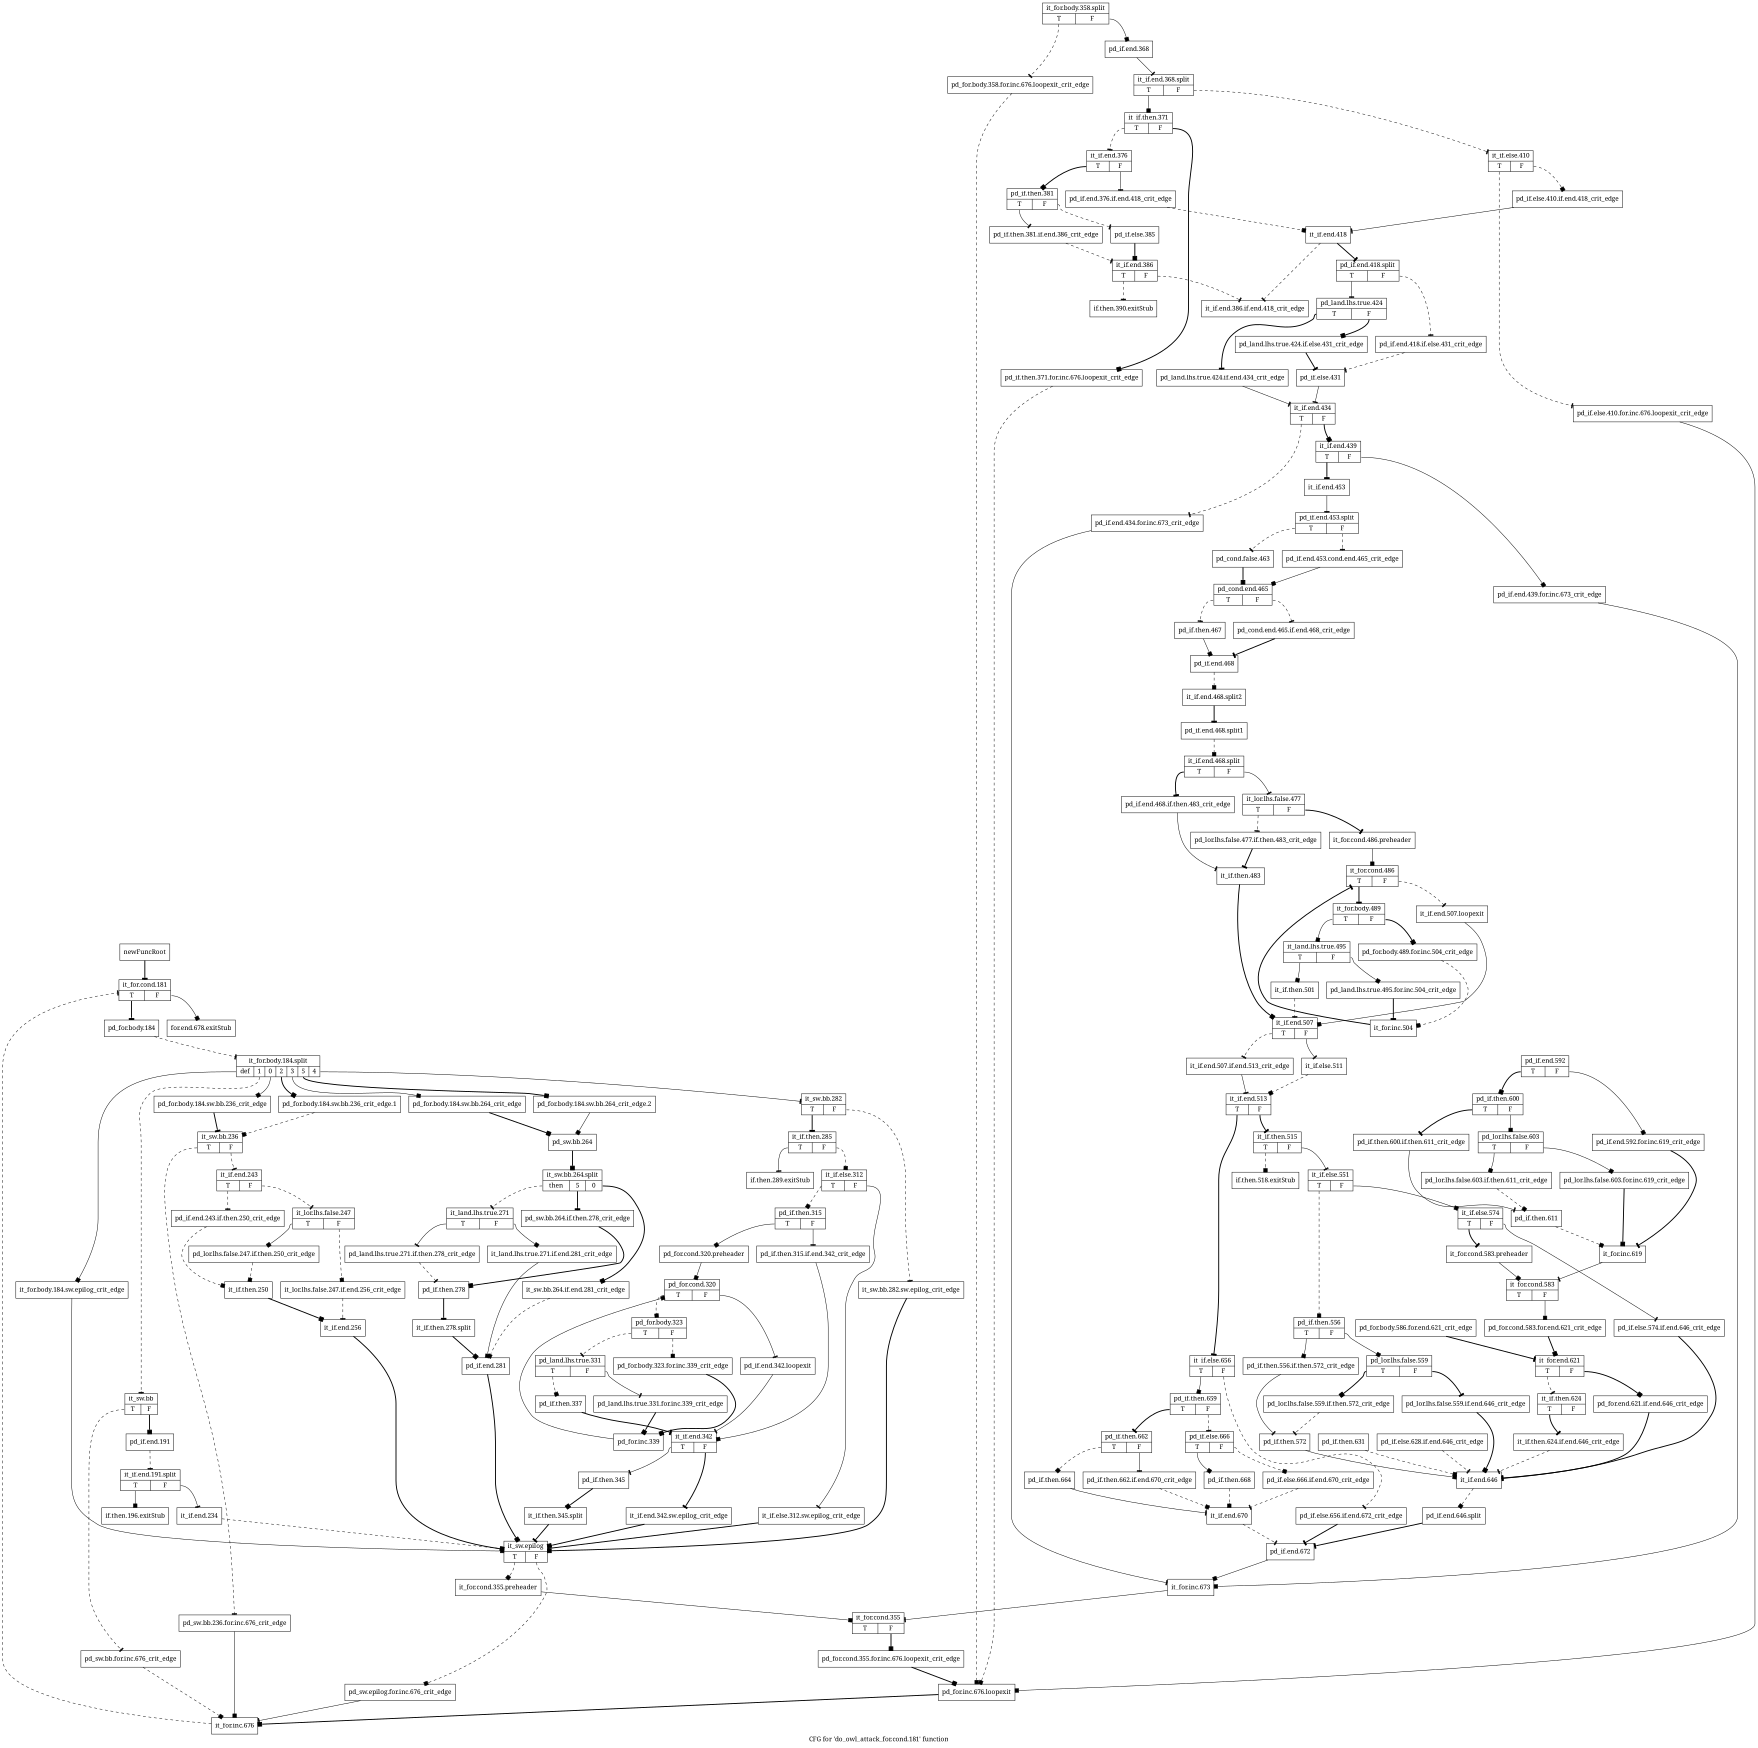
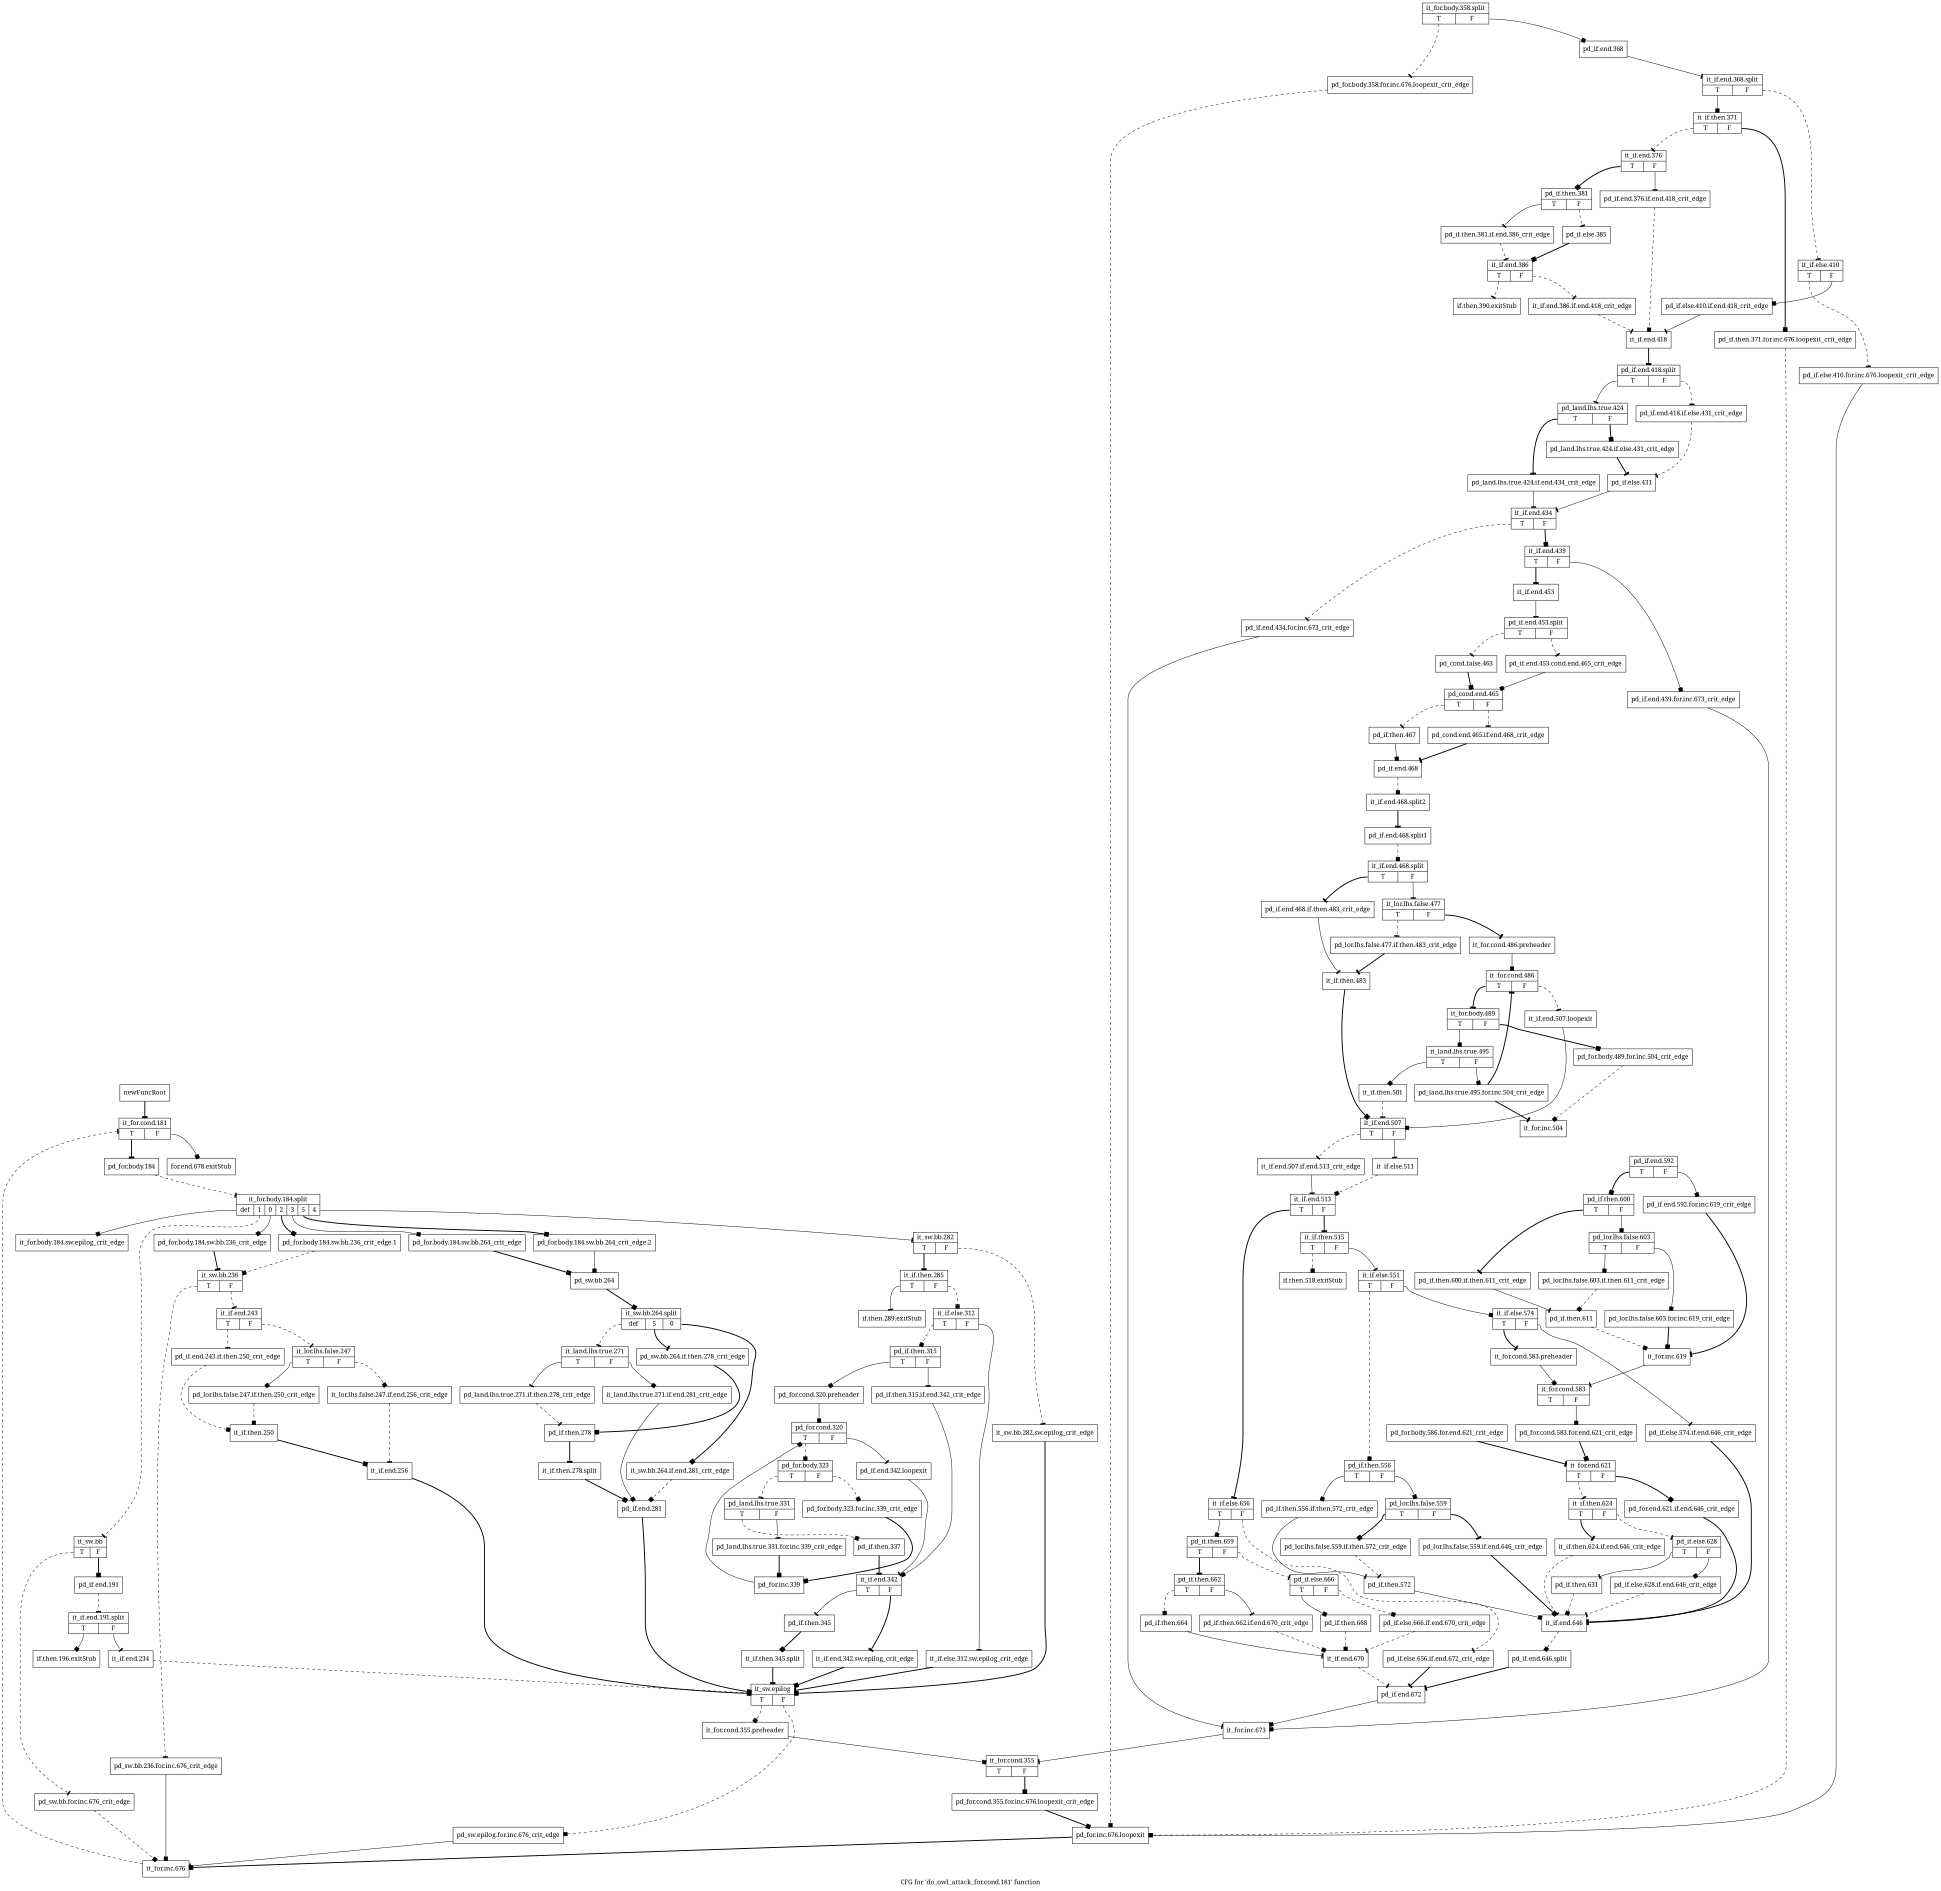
edge "it_if.else.410" -> "pd_if.else.410.if.end.418_crit_edge": style dashed -> solid
edge "it_if.end.418" -> "it_if.end.386.if.end.418_crit_edge": reversed
edge "it_for.inc.504" -> "it_for.cond.486": now "pd_land.lhs.true.495.for.inc.504_crit_edge" -> "it_for.cond.486"
node "it_sw.bb.264.split": text "then" -> "def"
edge "it_for.body.184.sw.epilog_crit_edge" -> "it_sw.epilog": removed
node "pd_if.else.628": added
